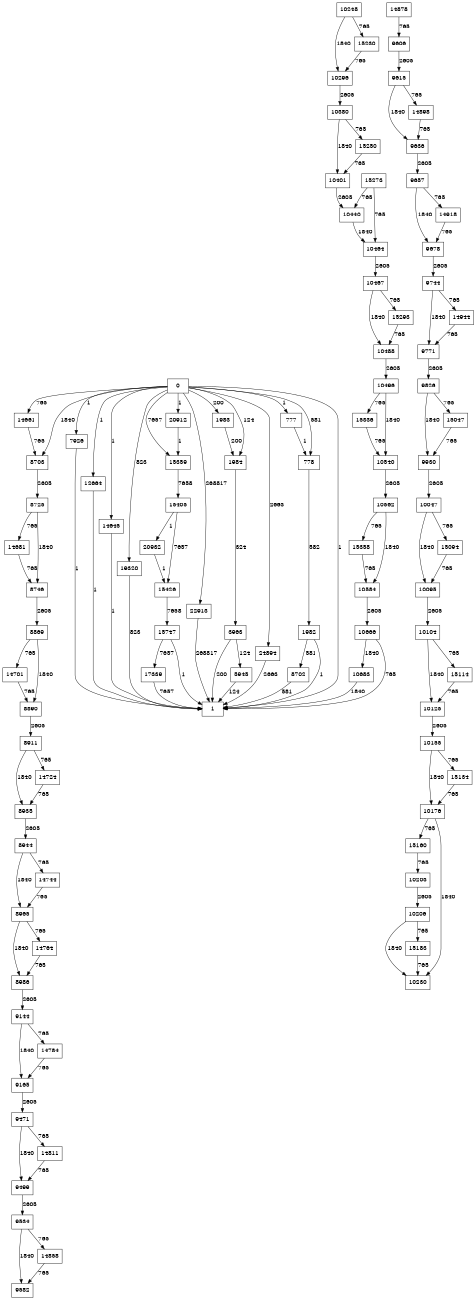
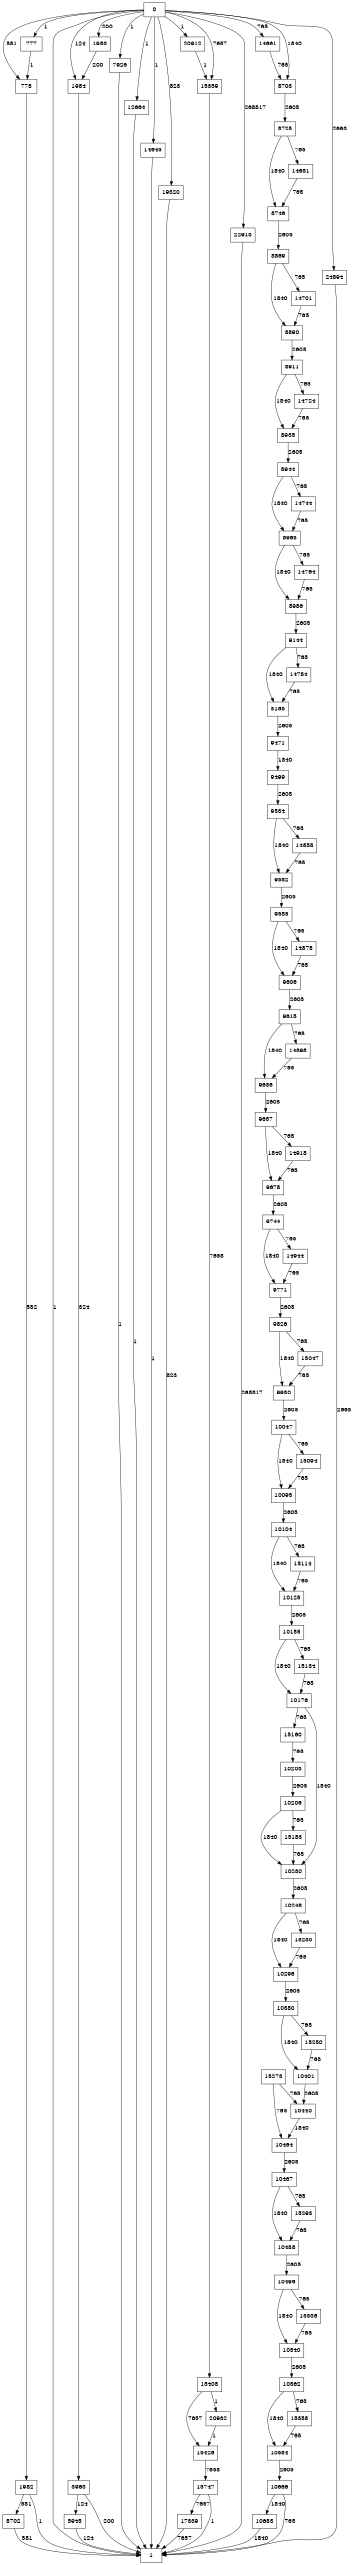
node "9585": added
node "9165": label "9165" -> "3165"
node "14811": removed
edge "10230" -> "10248": added, label "2605"
